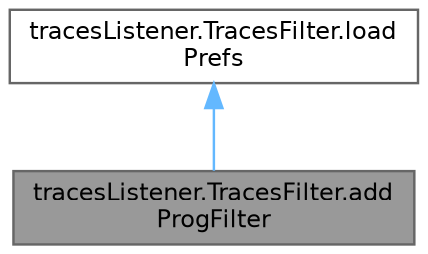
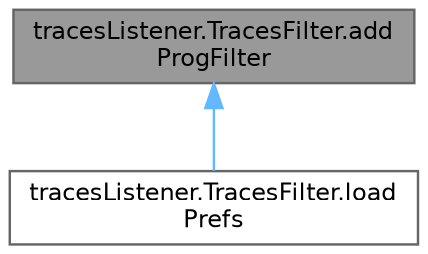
edge "tracesListener.TracesFilter.add ProgFilter" -> "tracesListener.TracesFilter.load Prefs": reversed
